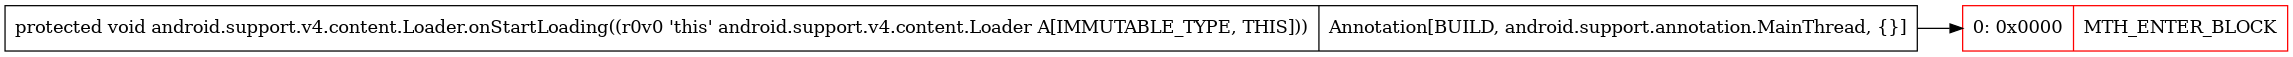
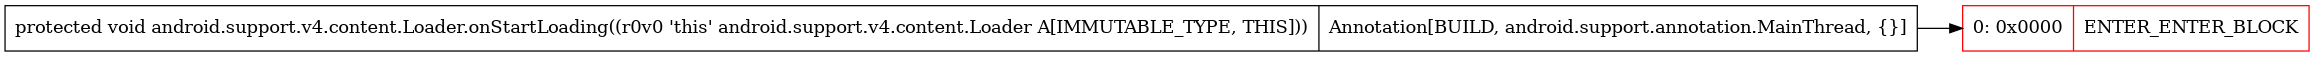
node "0: 0x0000": text "MTH_ENTER_BLOCK" -> "ENTER_ENTER_BLOCK"
